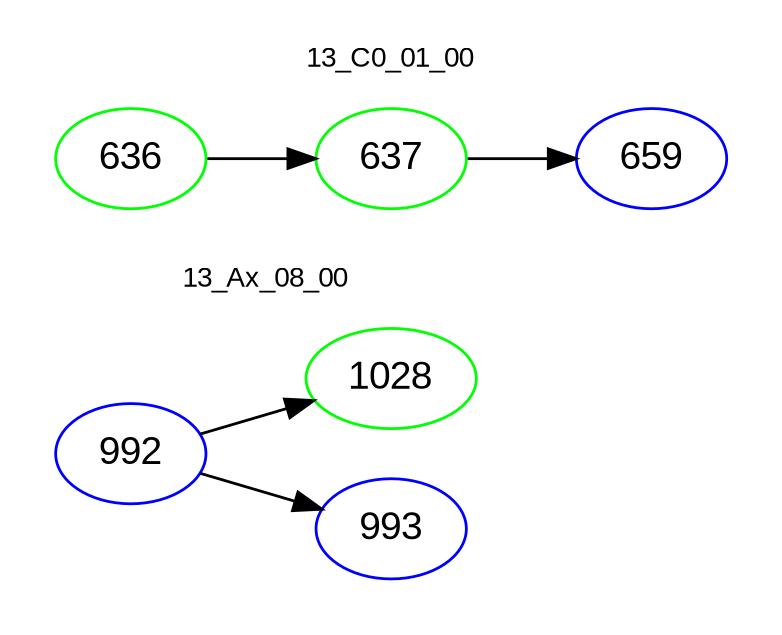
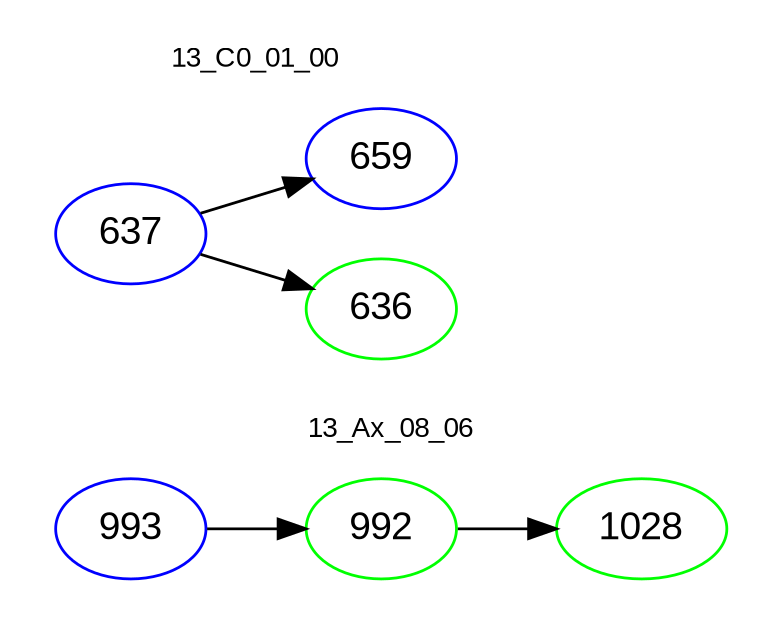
edge "636" -> "637": reversed
node "637": color green -> blue
cluster "13_Ax_08_00": label "13_Ax_08_00" -> "13_Ax_08_06"
node "992": color blue -> green
edge "992" -> "993": reversed
